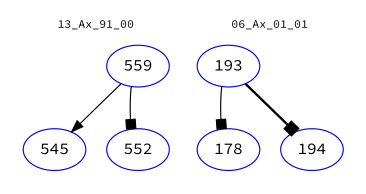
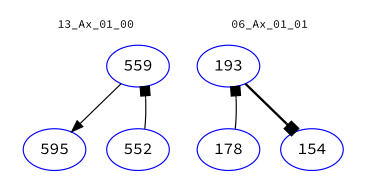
cluster "13_Ax_91_00": label "13_Ax_91_00" -> "13_Ax_01_00"
edge "559" -> "552": reversed
edge "193" -> "178": reversed
node "545": label "545" -> "595"
node "194": label "194" -> "154"
